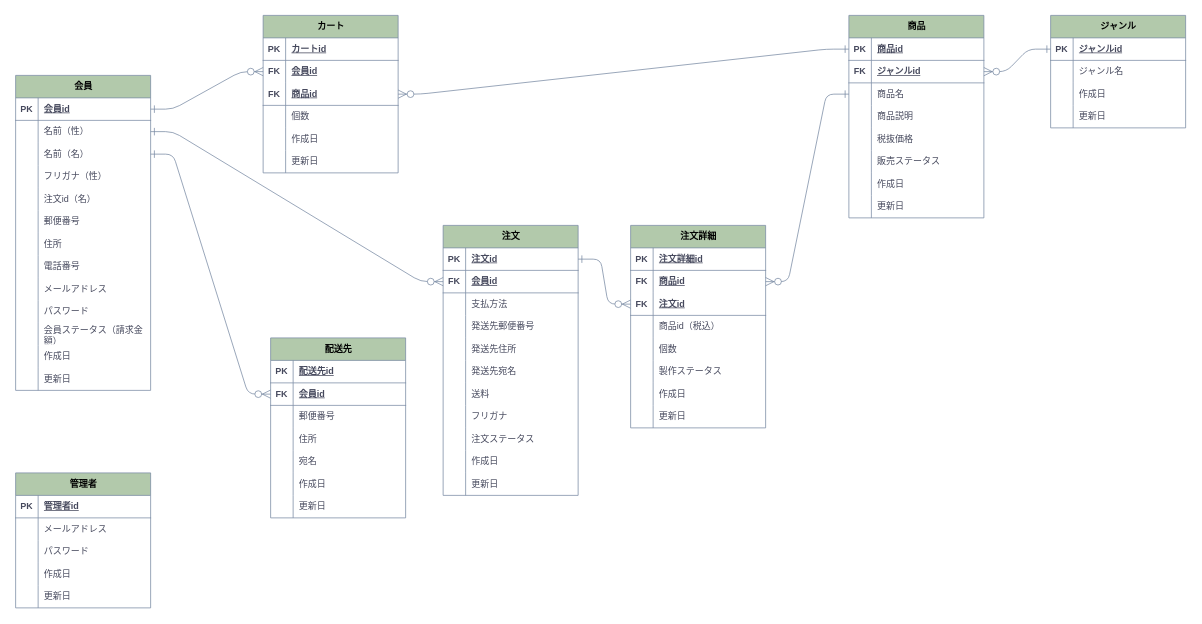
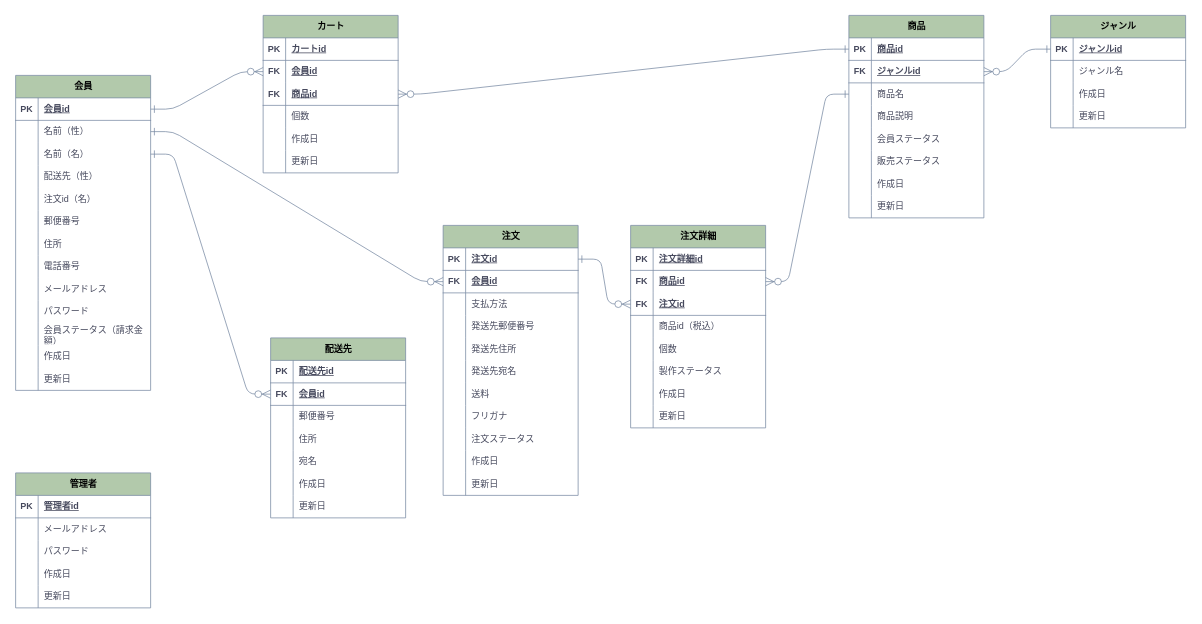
node "税抜価格": label "税抜価格" -> "会員ステータス"
node "フリガナ（性）": label "フリガナ（性）" -> "配送先（性）"
